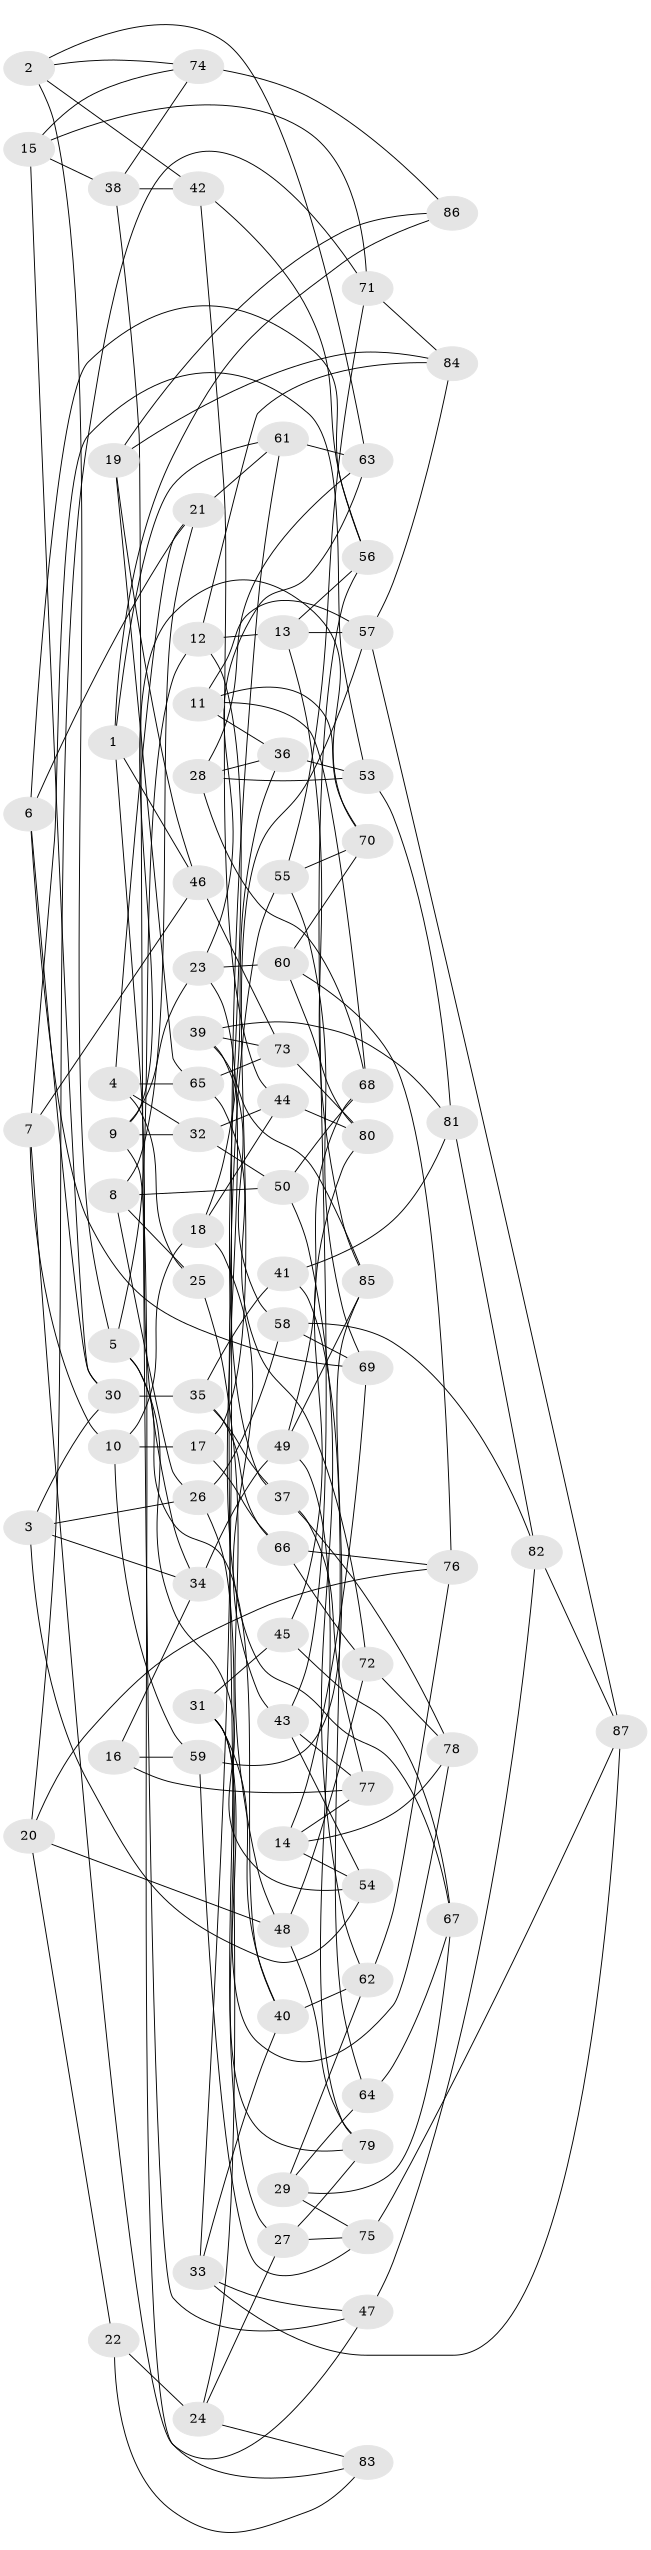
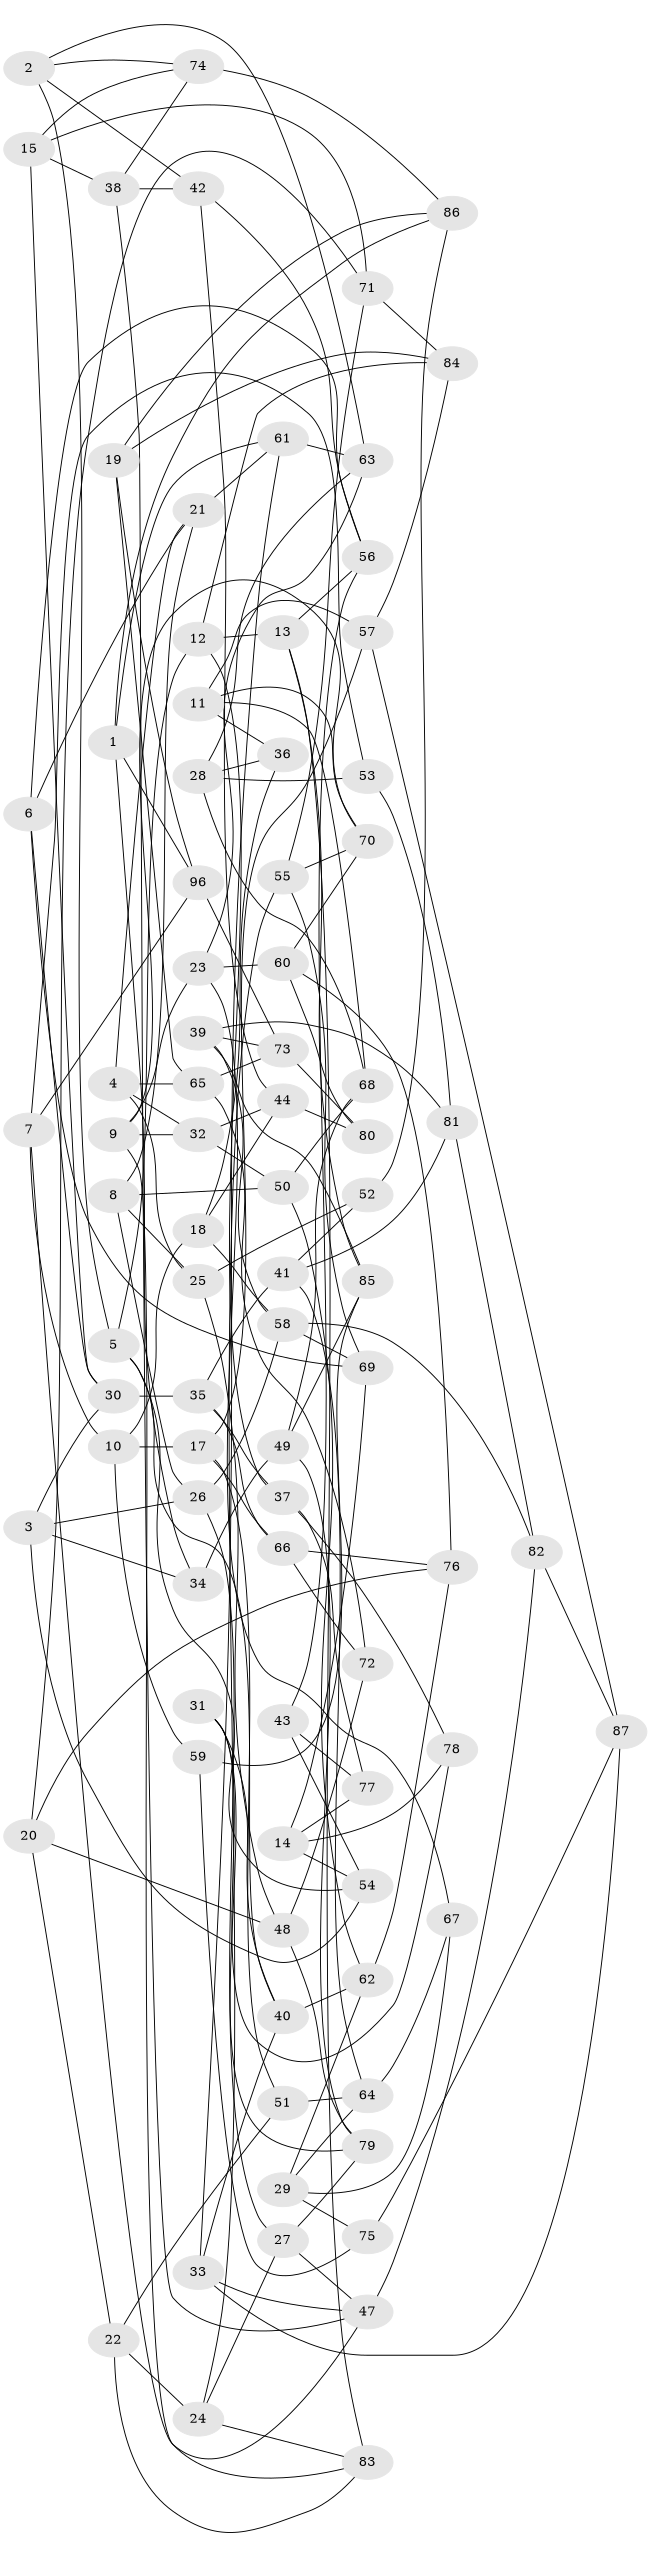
edge "13" -- "57": now "13" -- "83"
edge "36" -- "53": removed
node "46": label "46" -> "96"
node "52": added
edge "18" -- "43": now "18" -- "58"
node "45": removed
edge "72" -- "78": removed
node "16": removed
node "51": added
edge "75" -- "27": now "47" -- "27"
